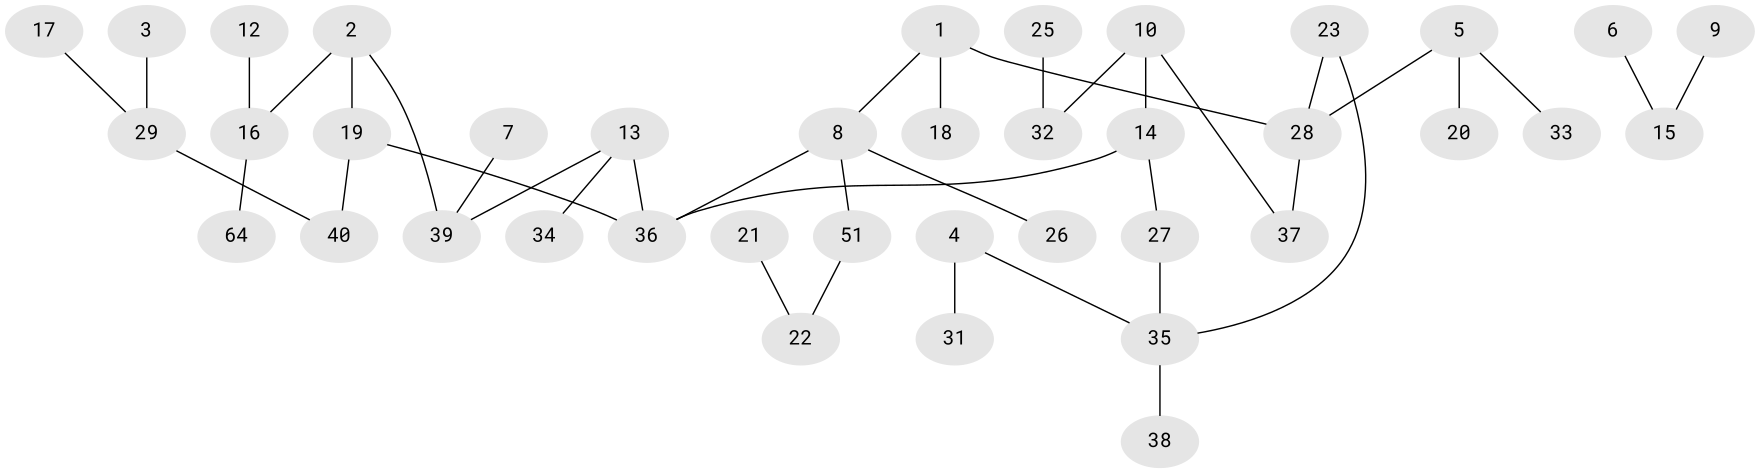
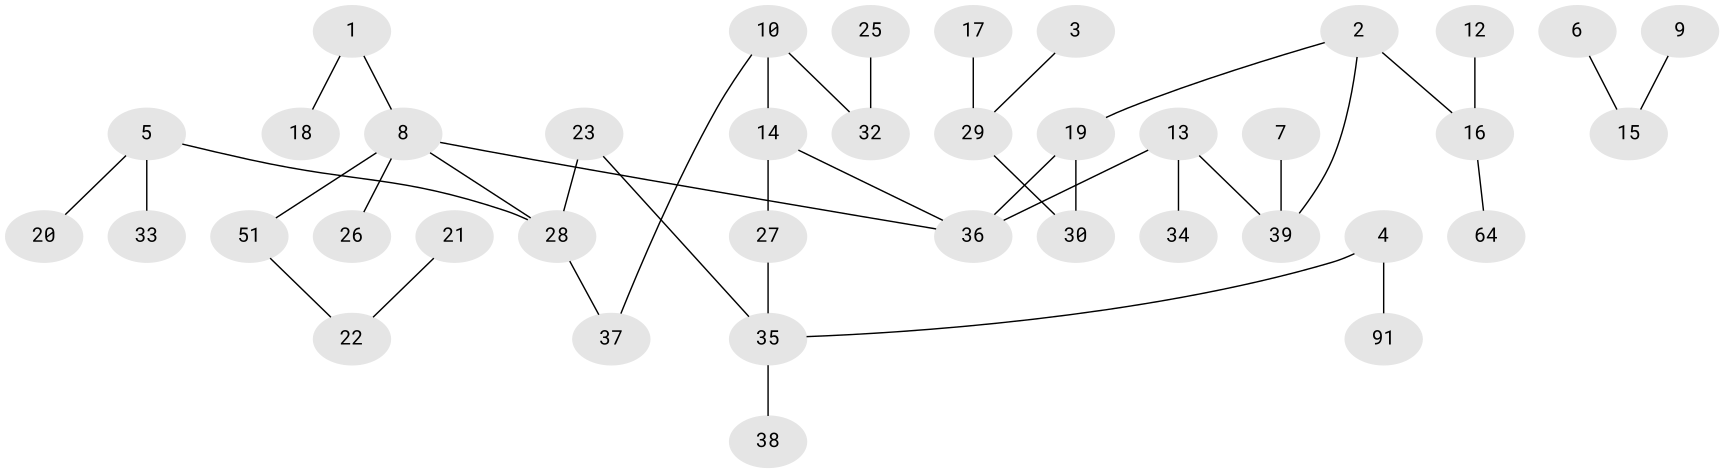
edge "1" -- "28": now "8" -- "28"
node "40": label "40" -> "30"
node "31": label "31" -> "91"
